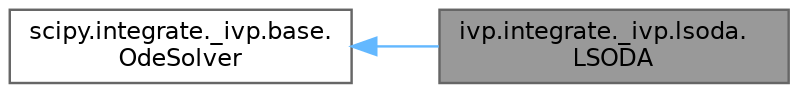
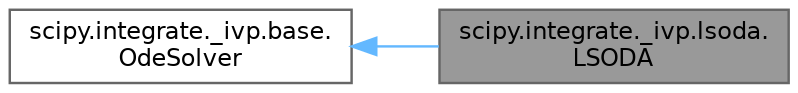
node "ivp.integrate._ivp.lsoda. LSODA": label "ivp.integrate._ivp.lsoda. LSODA" -> "scipy.integrate._ivp.lsoda. LSODA"
